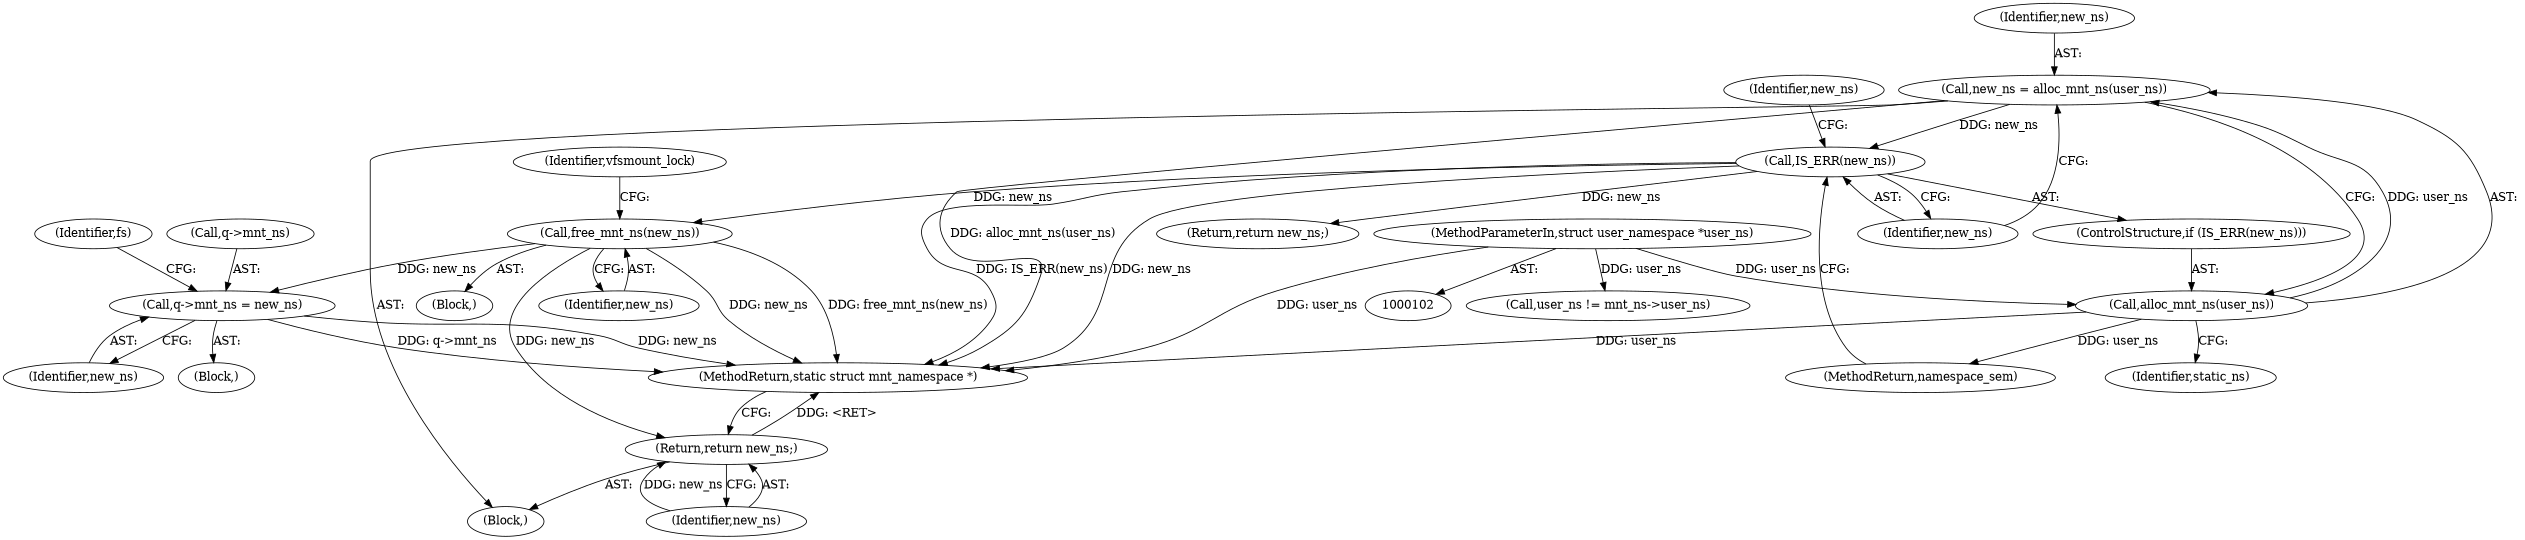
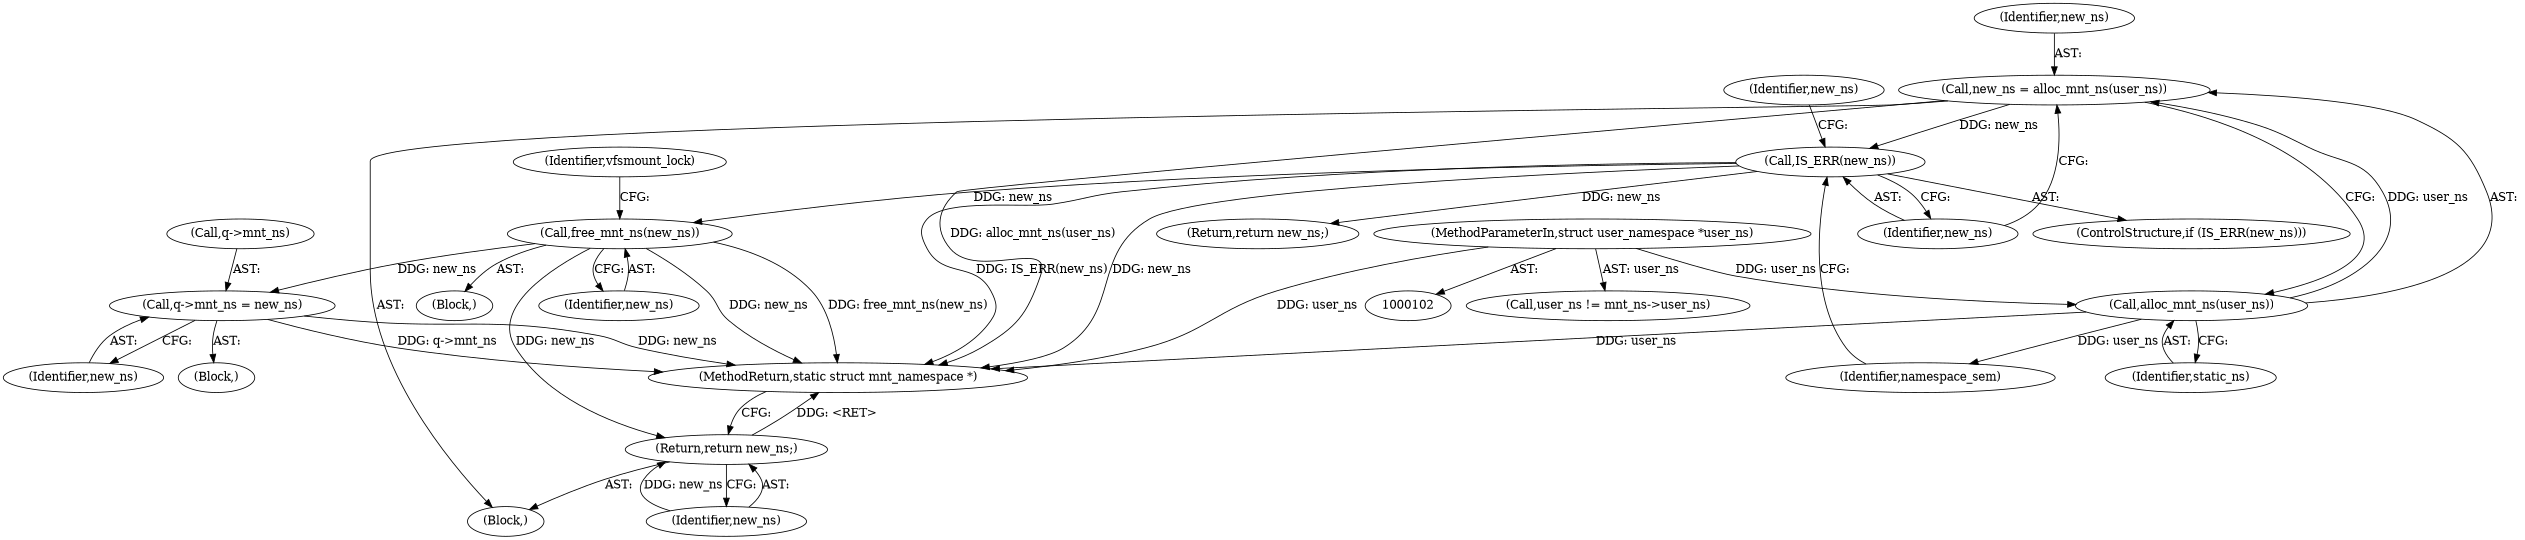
node "(Identifier,fs)": removed
edge "(ControlStructure,if (IS_ERR(new_ns)))" -> "(Call,alloc_mnt_ns(user_ns))": now "(Identifier,static_ns)" -> "(Call,alloc_mnt_ns(user_ns))"
edge "(MethodParameterIn,struct user_namespace *user_ns)" -> "(Call,user_ns != mnt_ns->user_ns)": label "DDG: user_ns" -> "AST: user_ns"
node "(MethodReturn,namespace_sem)": label "(MethodReturn,namespace_sem)" -> "(Identifier,namespace_sem)"
